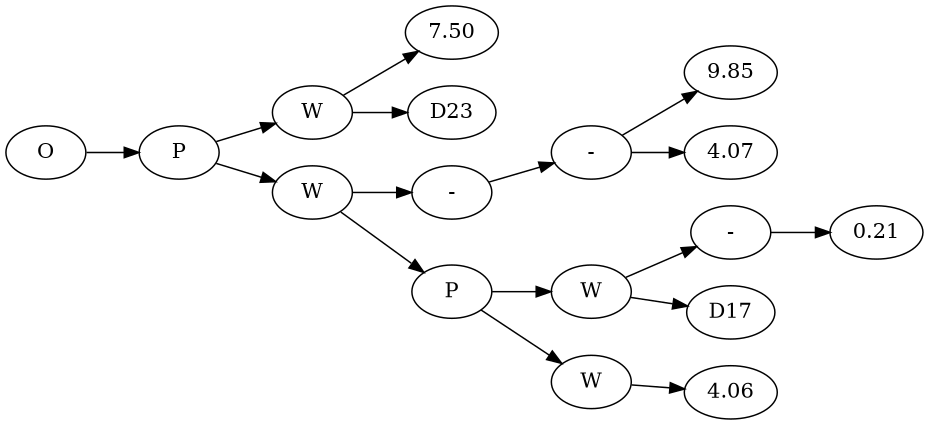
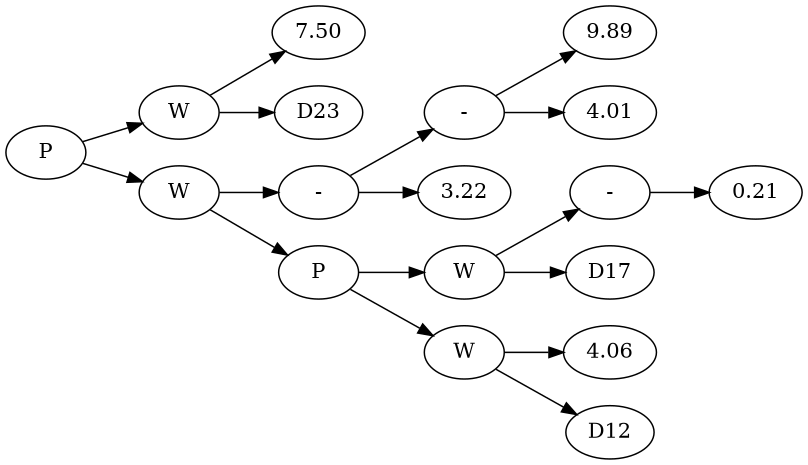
node "9.85": label "9.85" -> "9.89"
node "O": removed
node "4.07": label "4.07" -> "4.01"
node "3.22": added
node "D12": added
